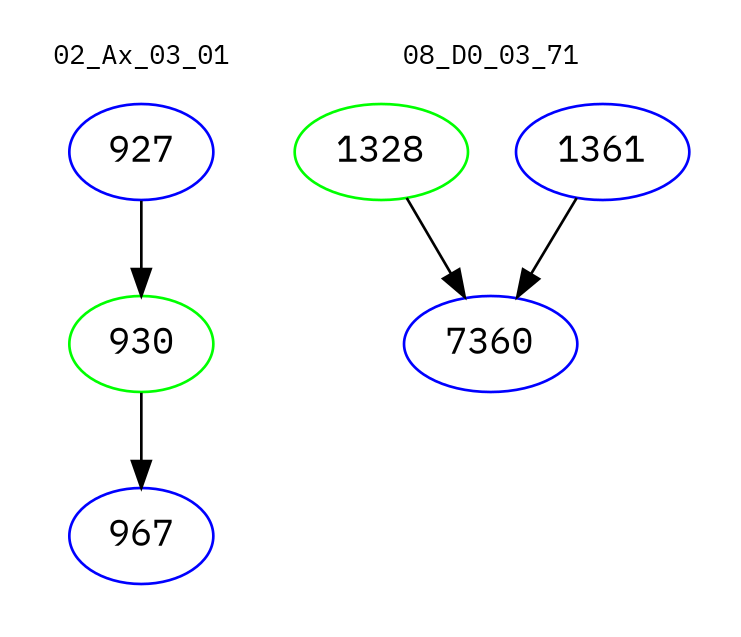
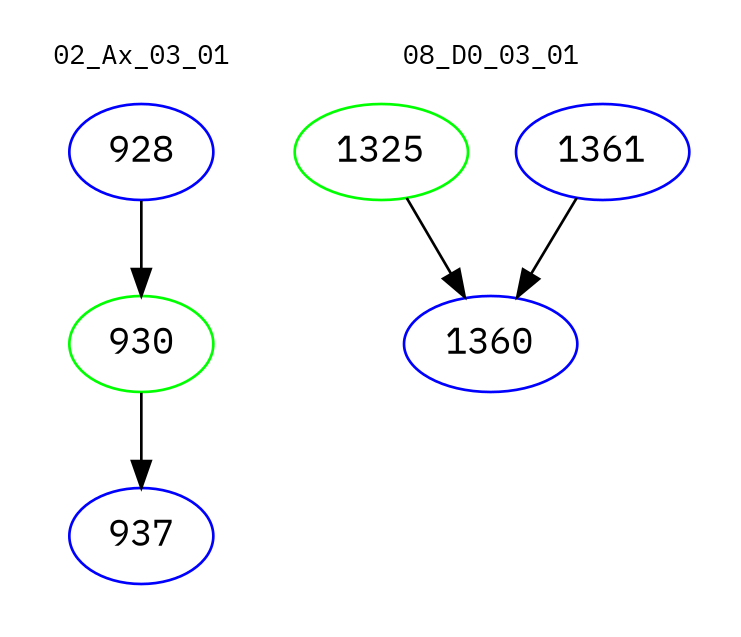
cluster "08_D0_03_71": label "08_D0_03_71" -> "08_D0_03_01"
node "927": label "927" -> "928"
node "1328": label "1328" -> "1325"
node "7360": label "7360" -> "1360"
node "967": label "967" -> "937"
